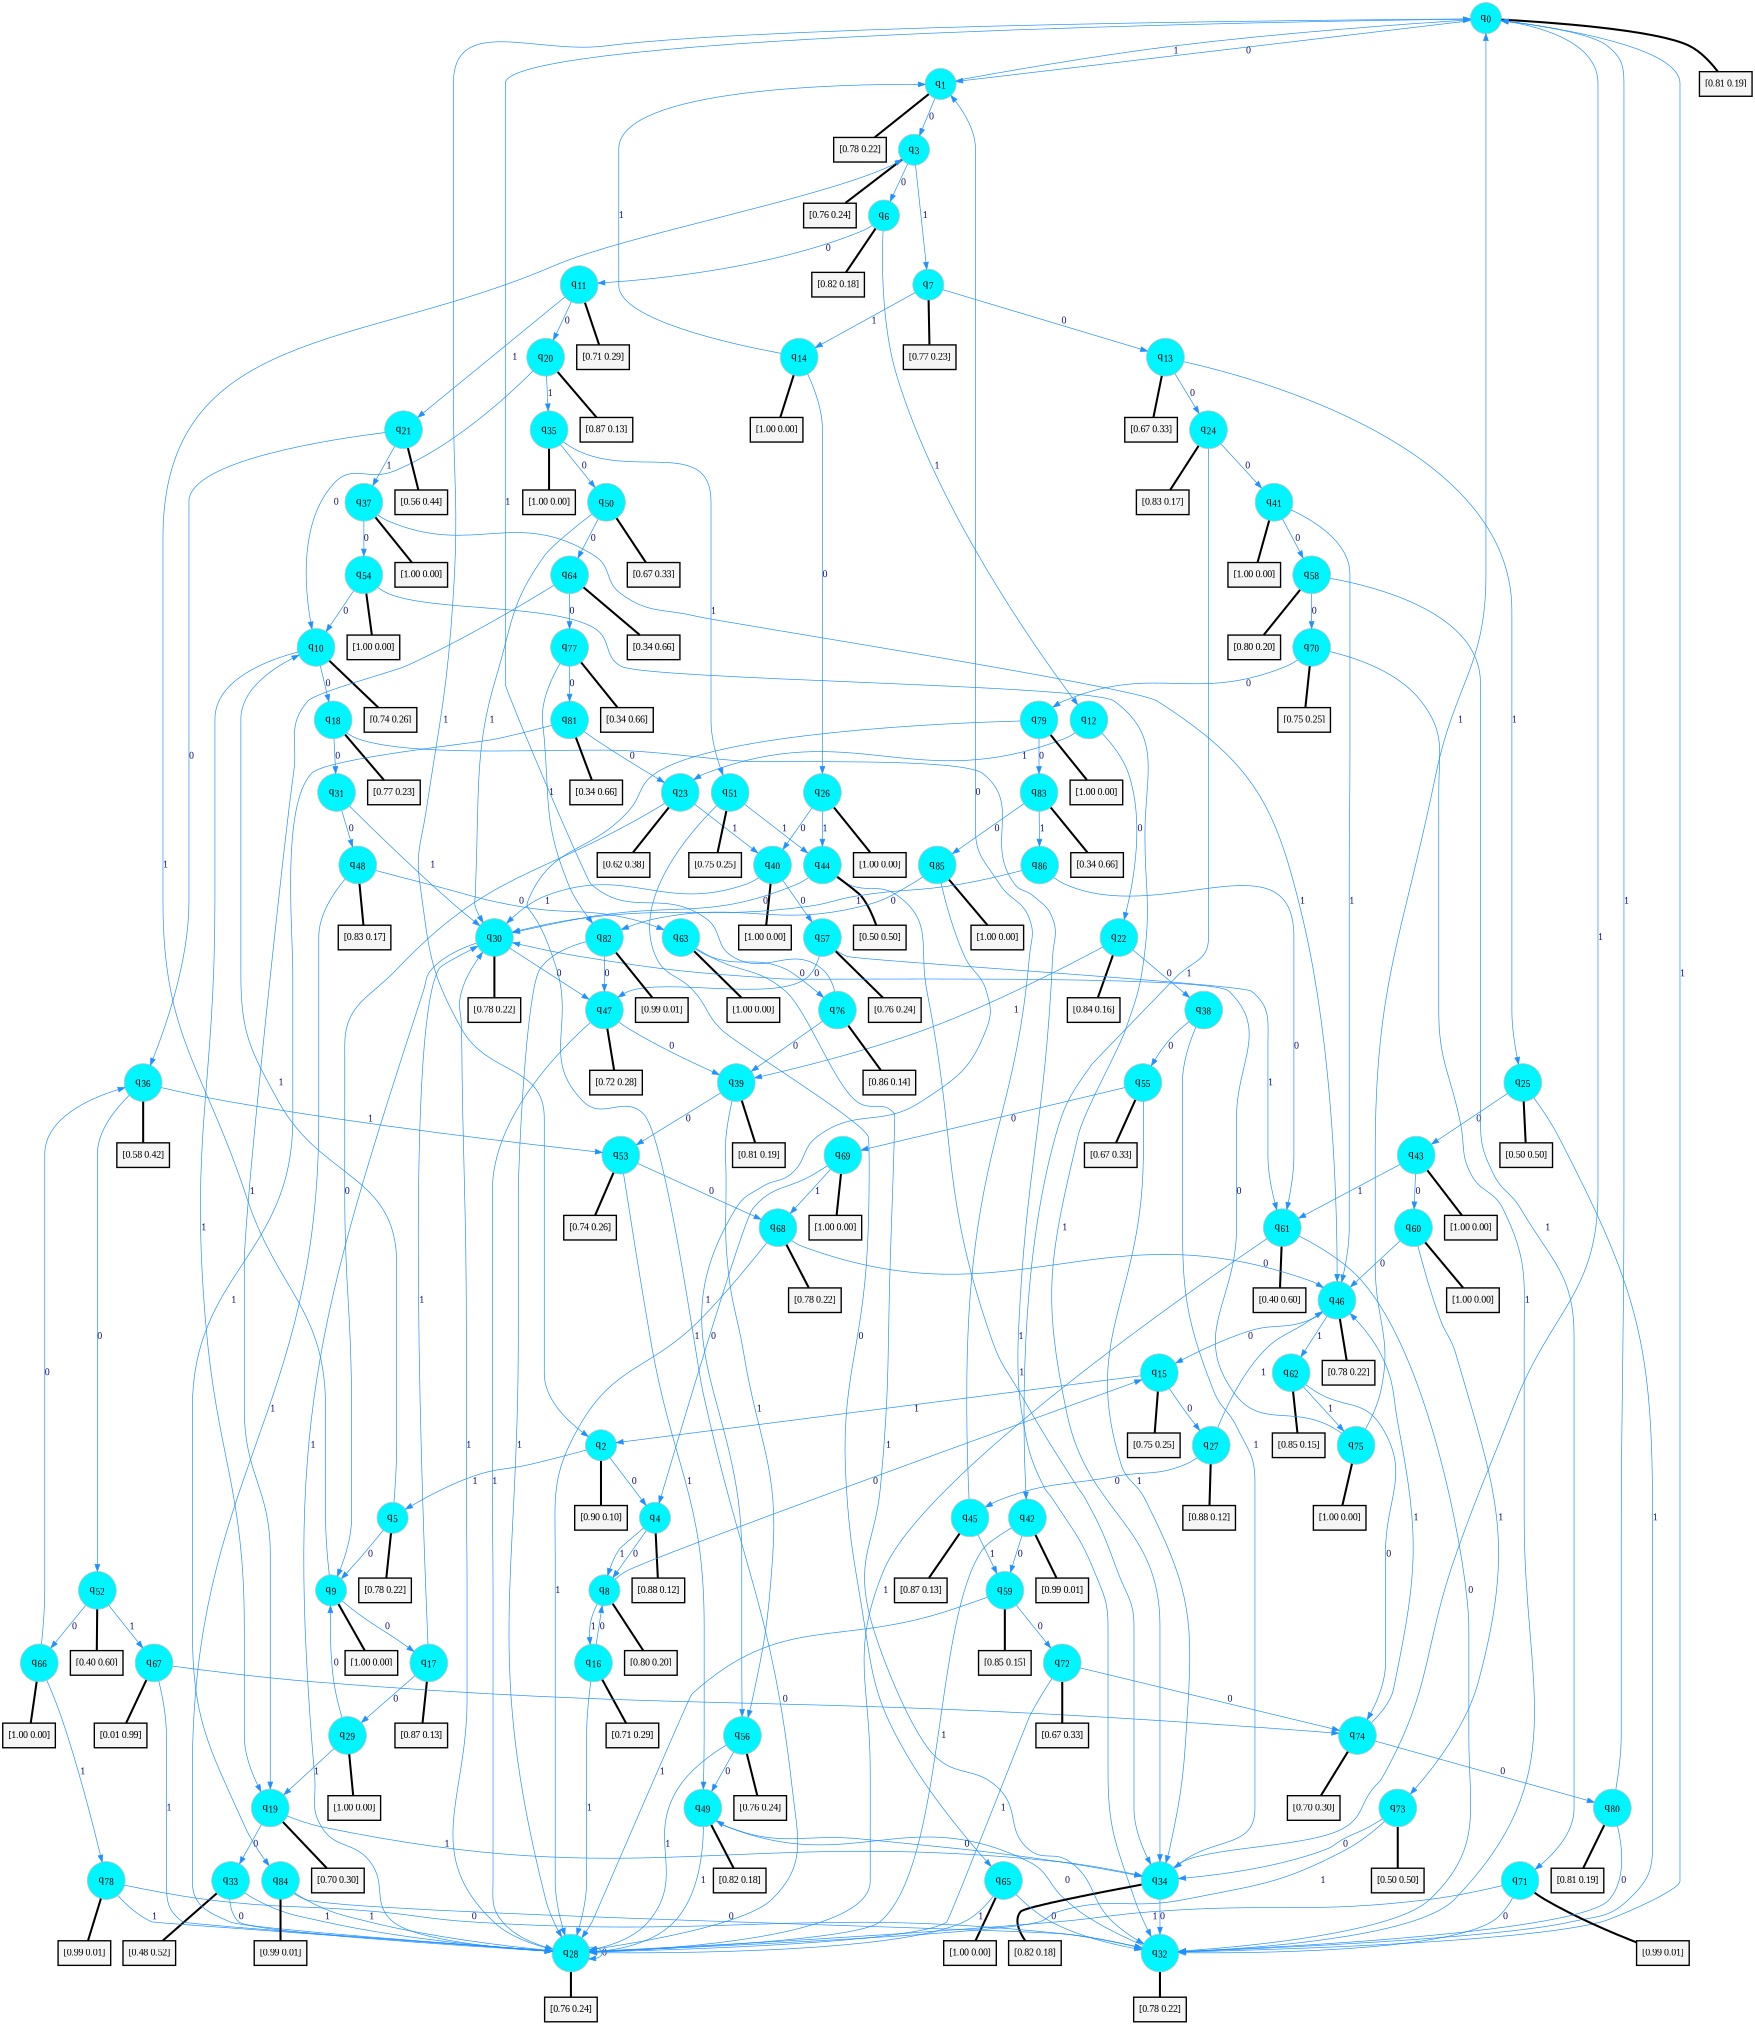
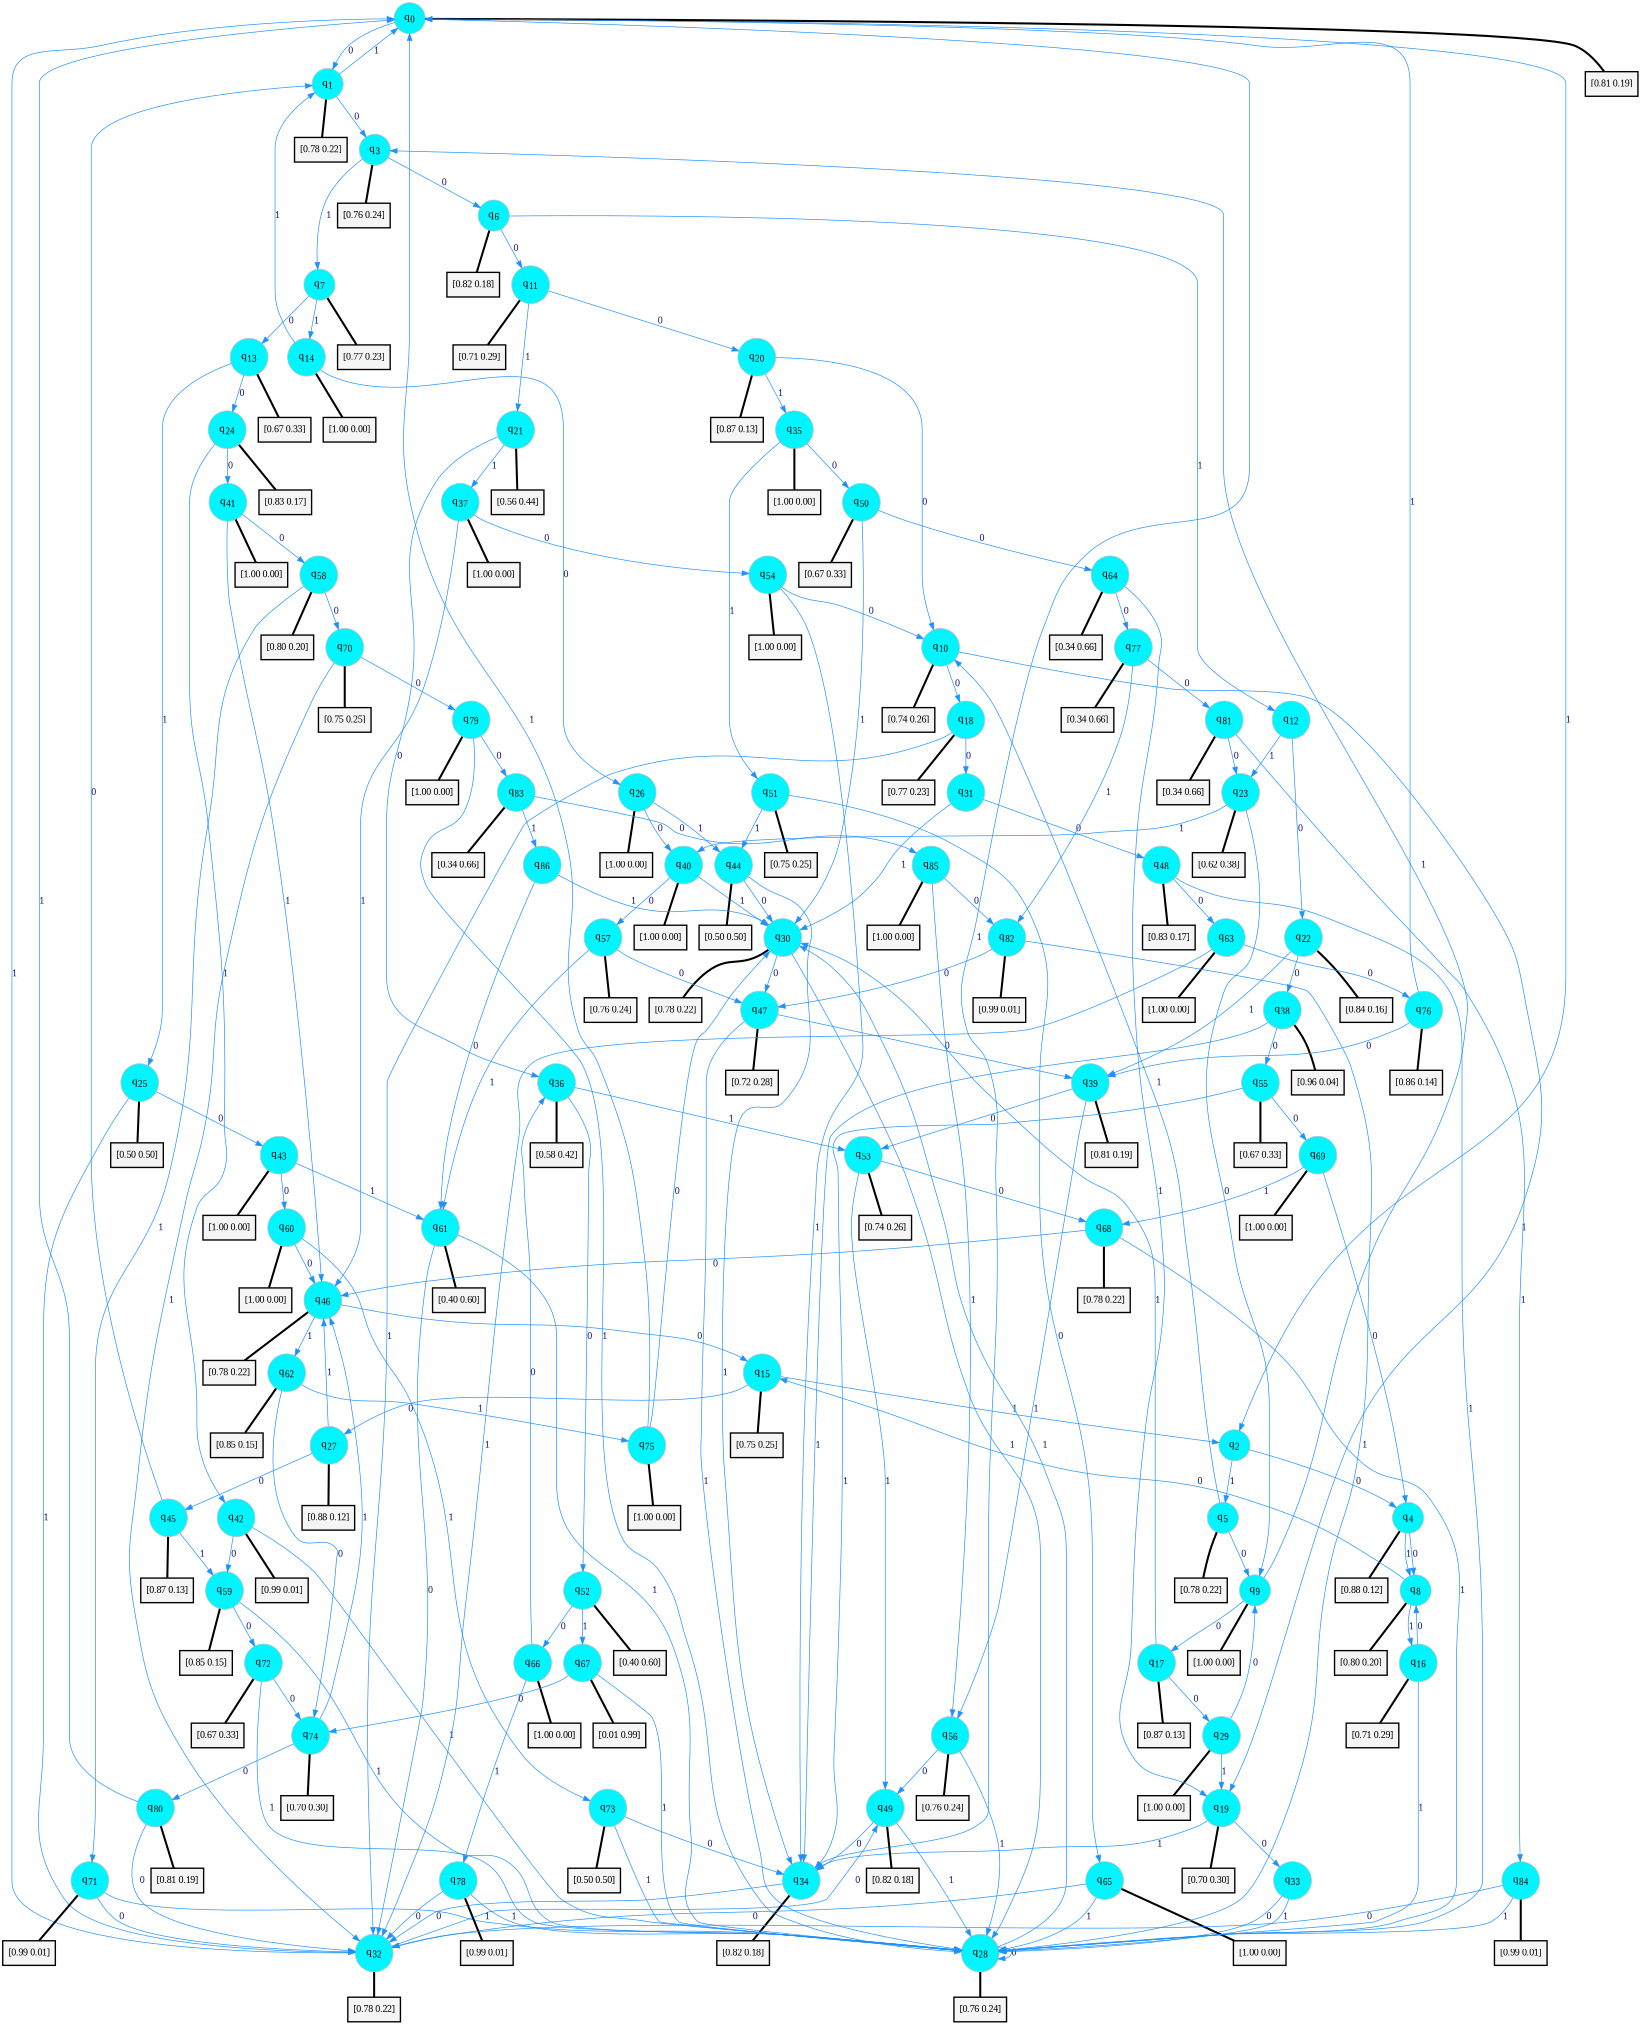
node "[0.96 0.04]": added
node "[0.90 0.10]": removed
node "[0.48 0.52]": removed
